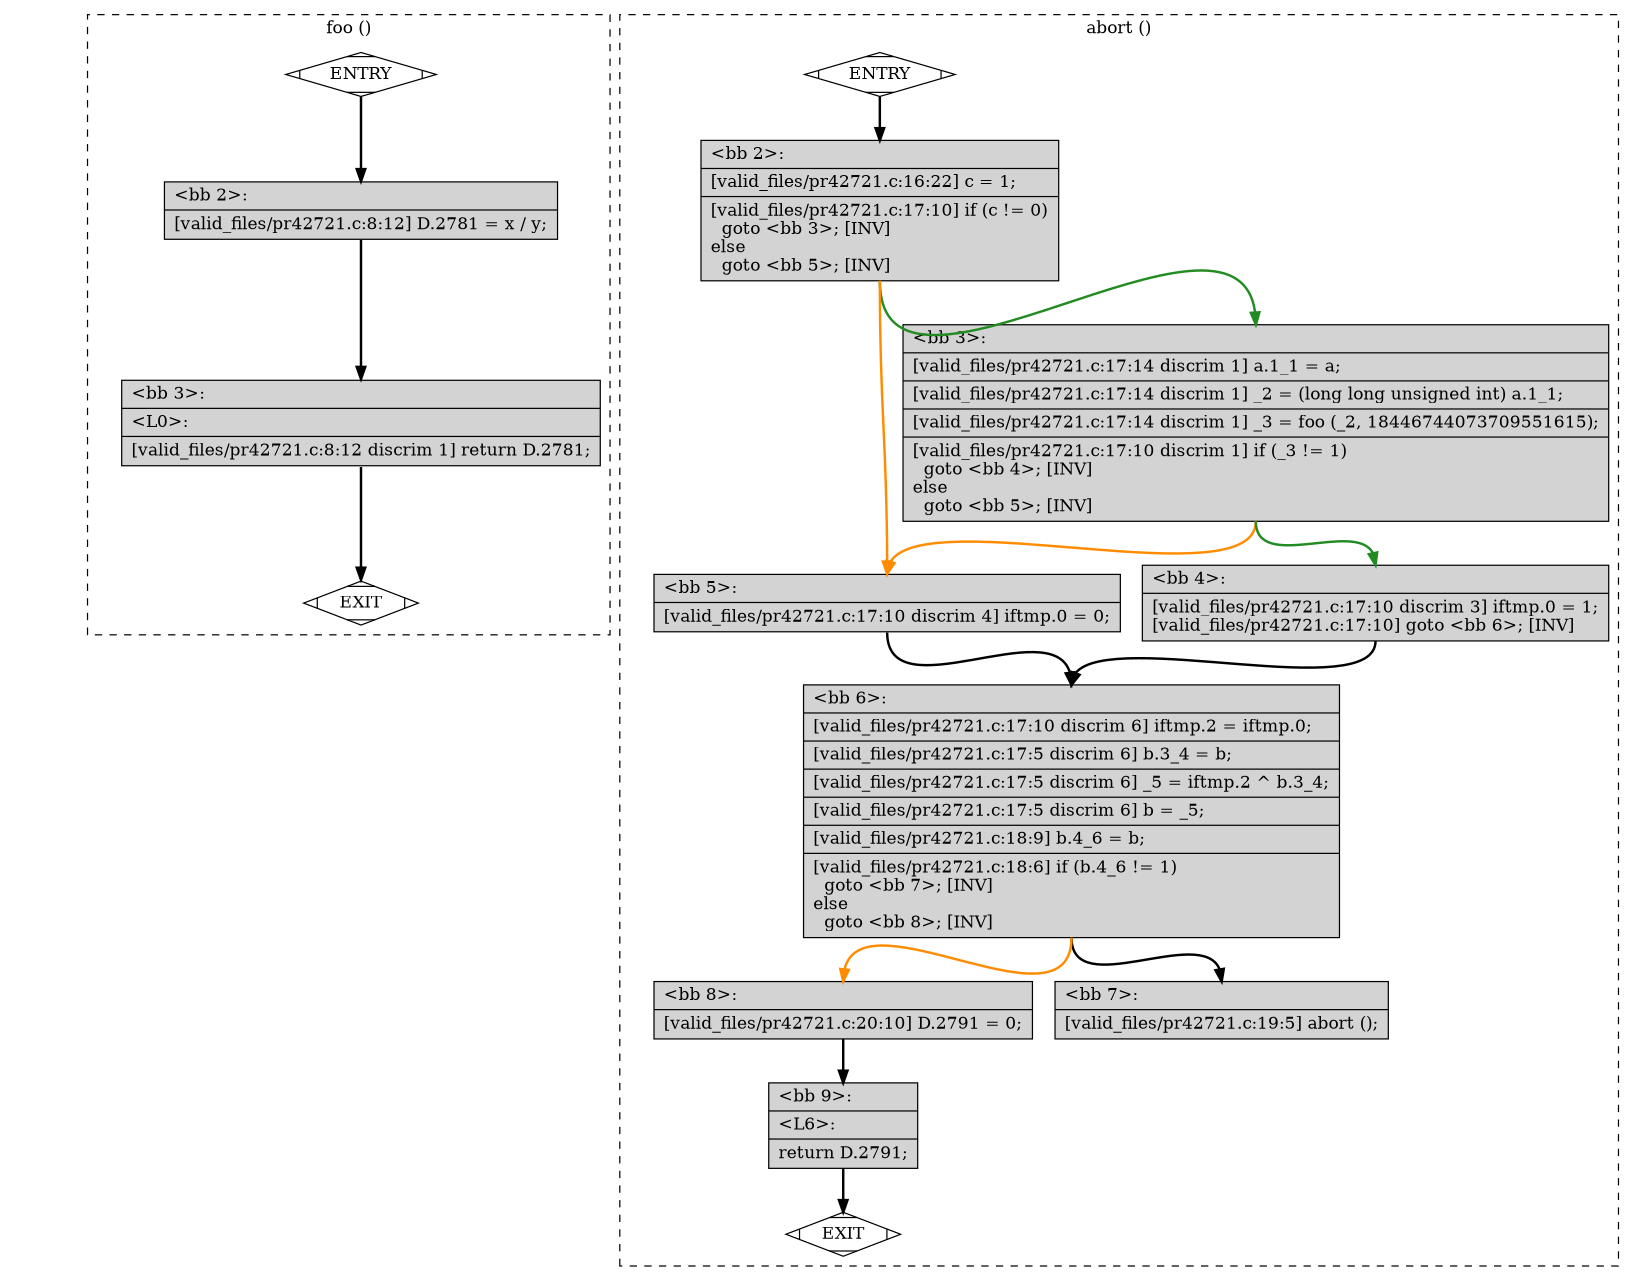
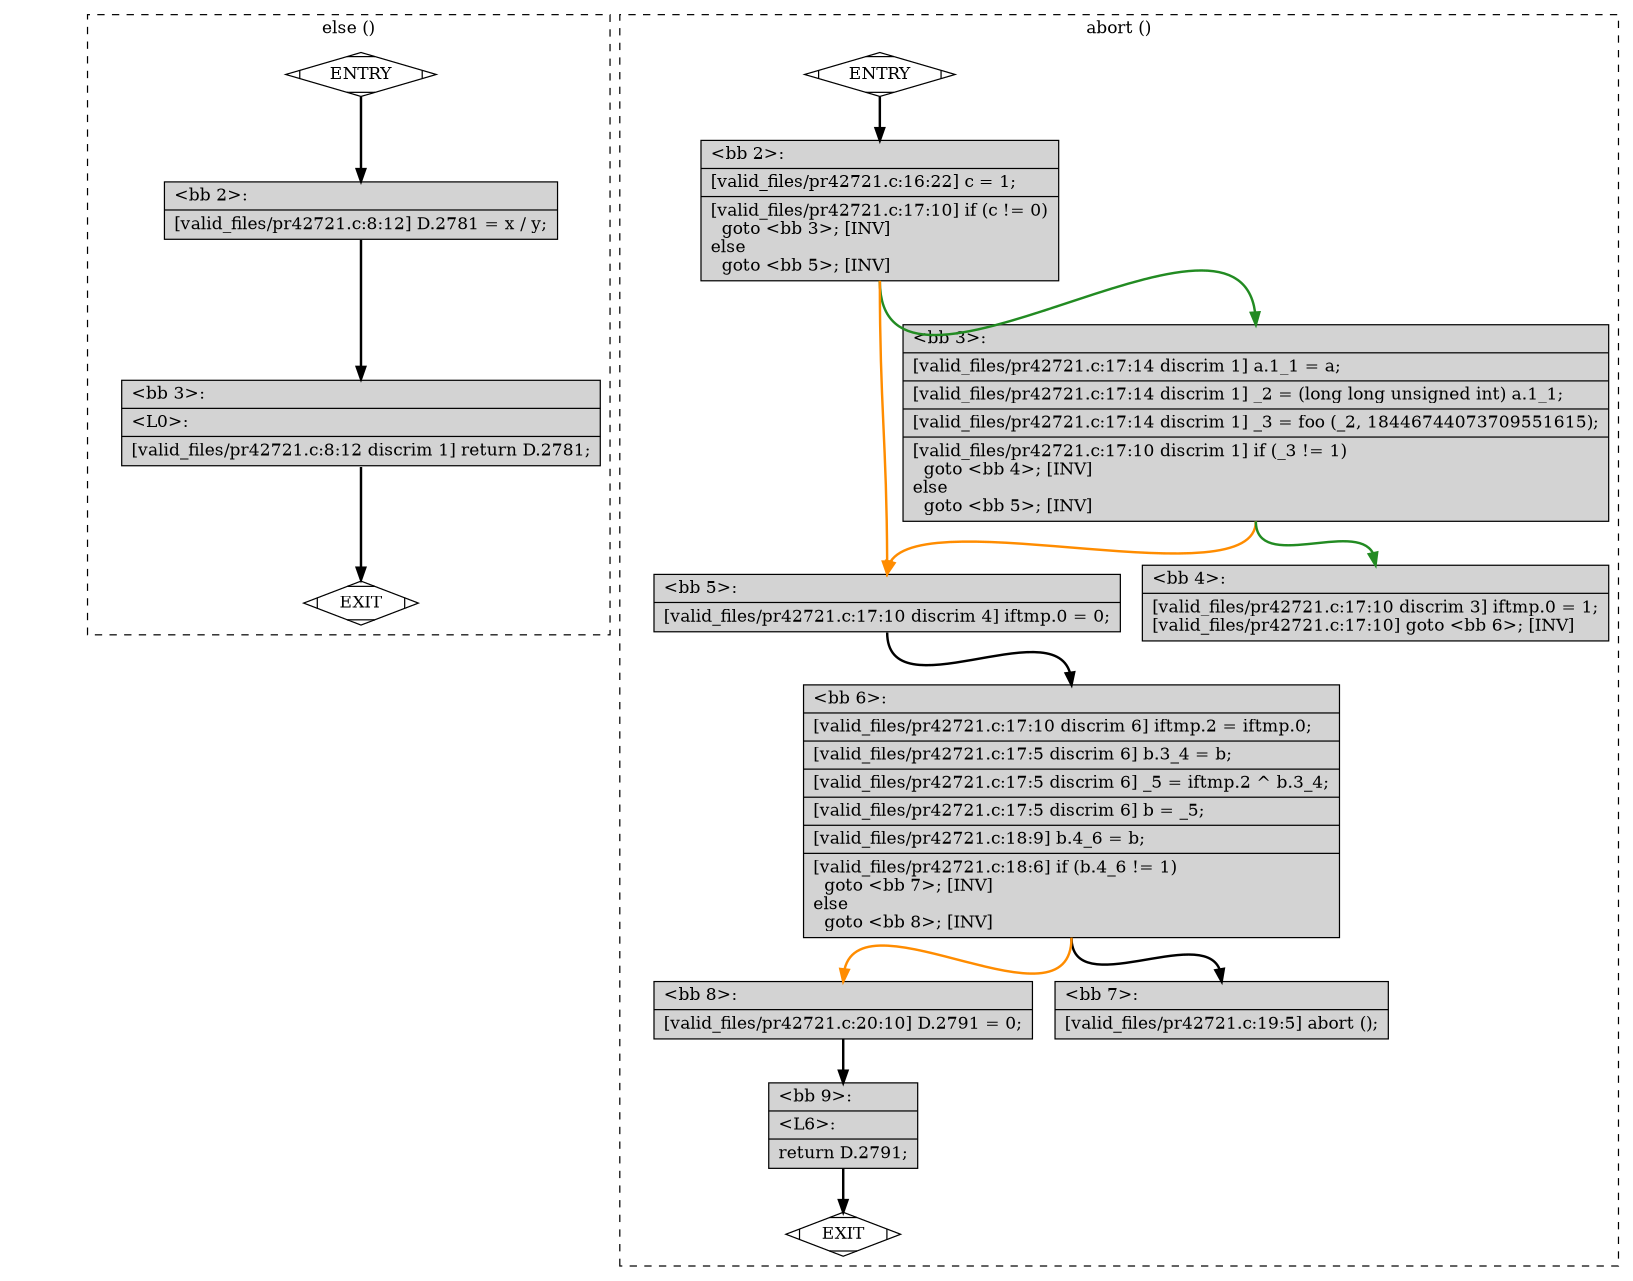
cluster "foo ()": label "foo ()" -> "else ()"
edge "<bb 4>:" -> "<bb 6>:": removed
